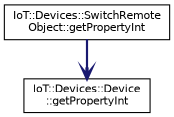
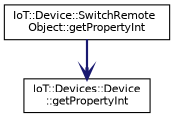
node "IoT::Devices::SwitchRemote Object::getPropertyInt": label "IoT::Devices::SwitchRemote Object::getPropertyInt" -> "IoT::Device::SwitchRemote Object::getPropertyInt"
